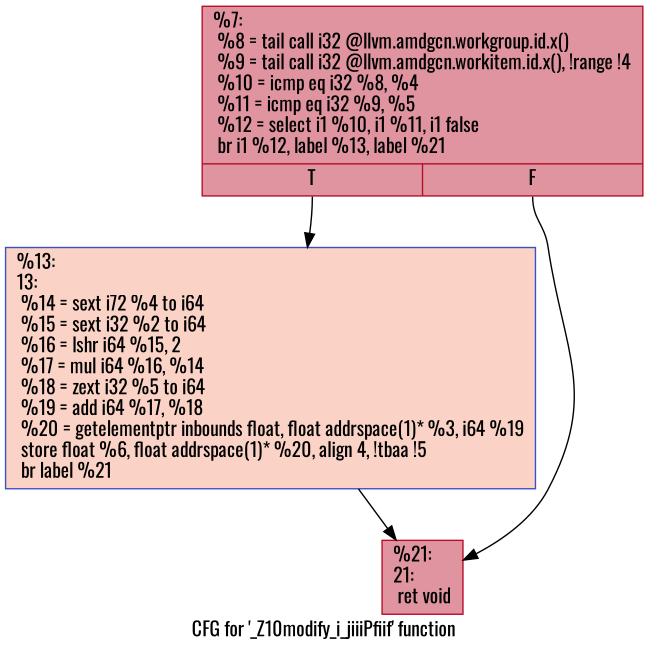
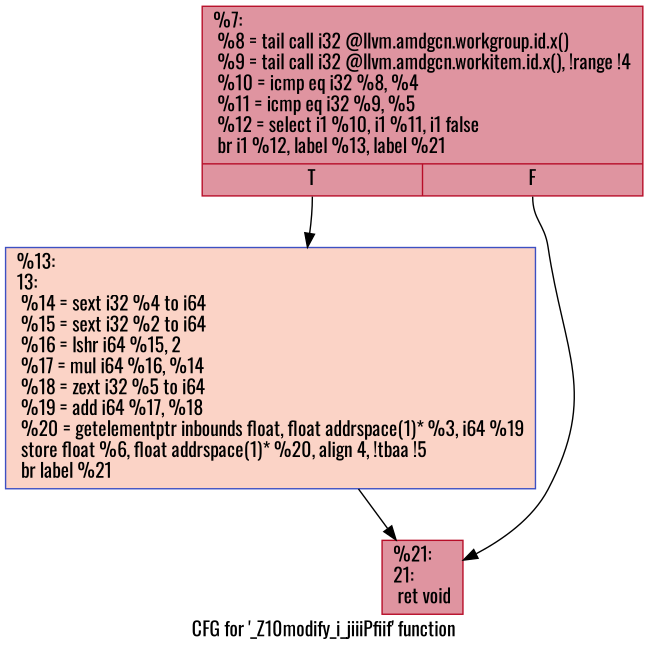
node "%13:": text "%14 = sext i72 %4 to i64" -> "%14 = sext i32 %4 to i64"
